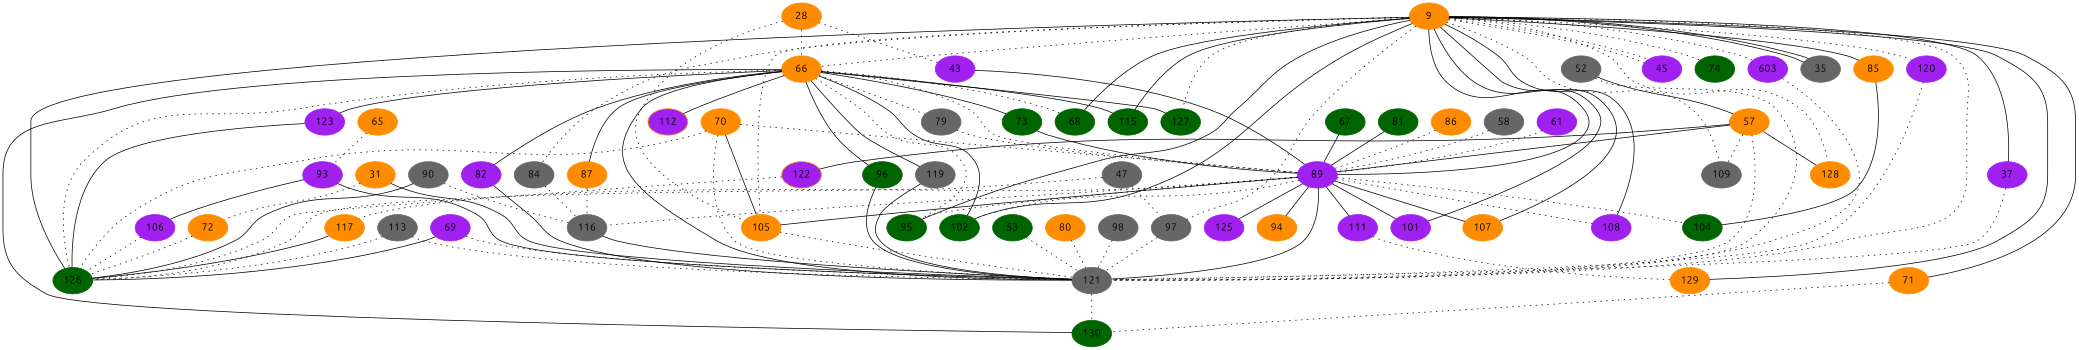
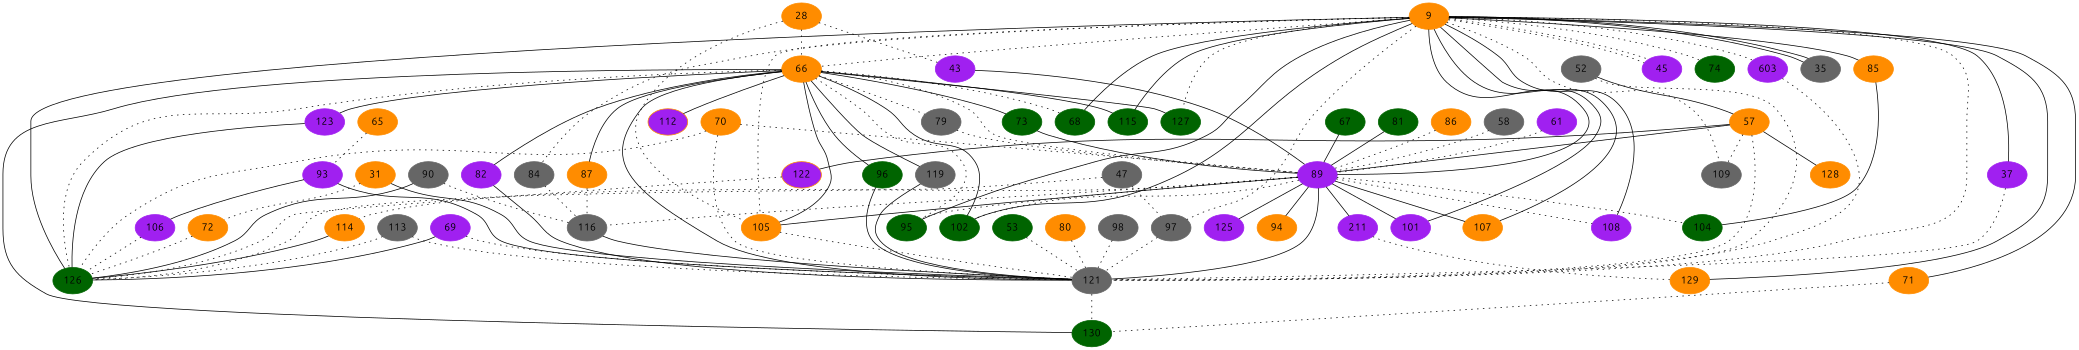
node "120": removed
edge "9" -- "128": removed
edge "70" -- "105": now "66" -- "105"
node "117": label "117" -> "114"
node "111": label "111" -> "211"
